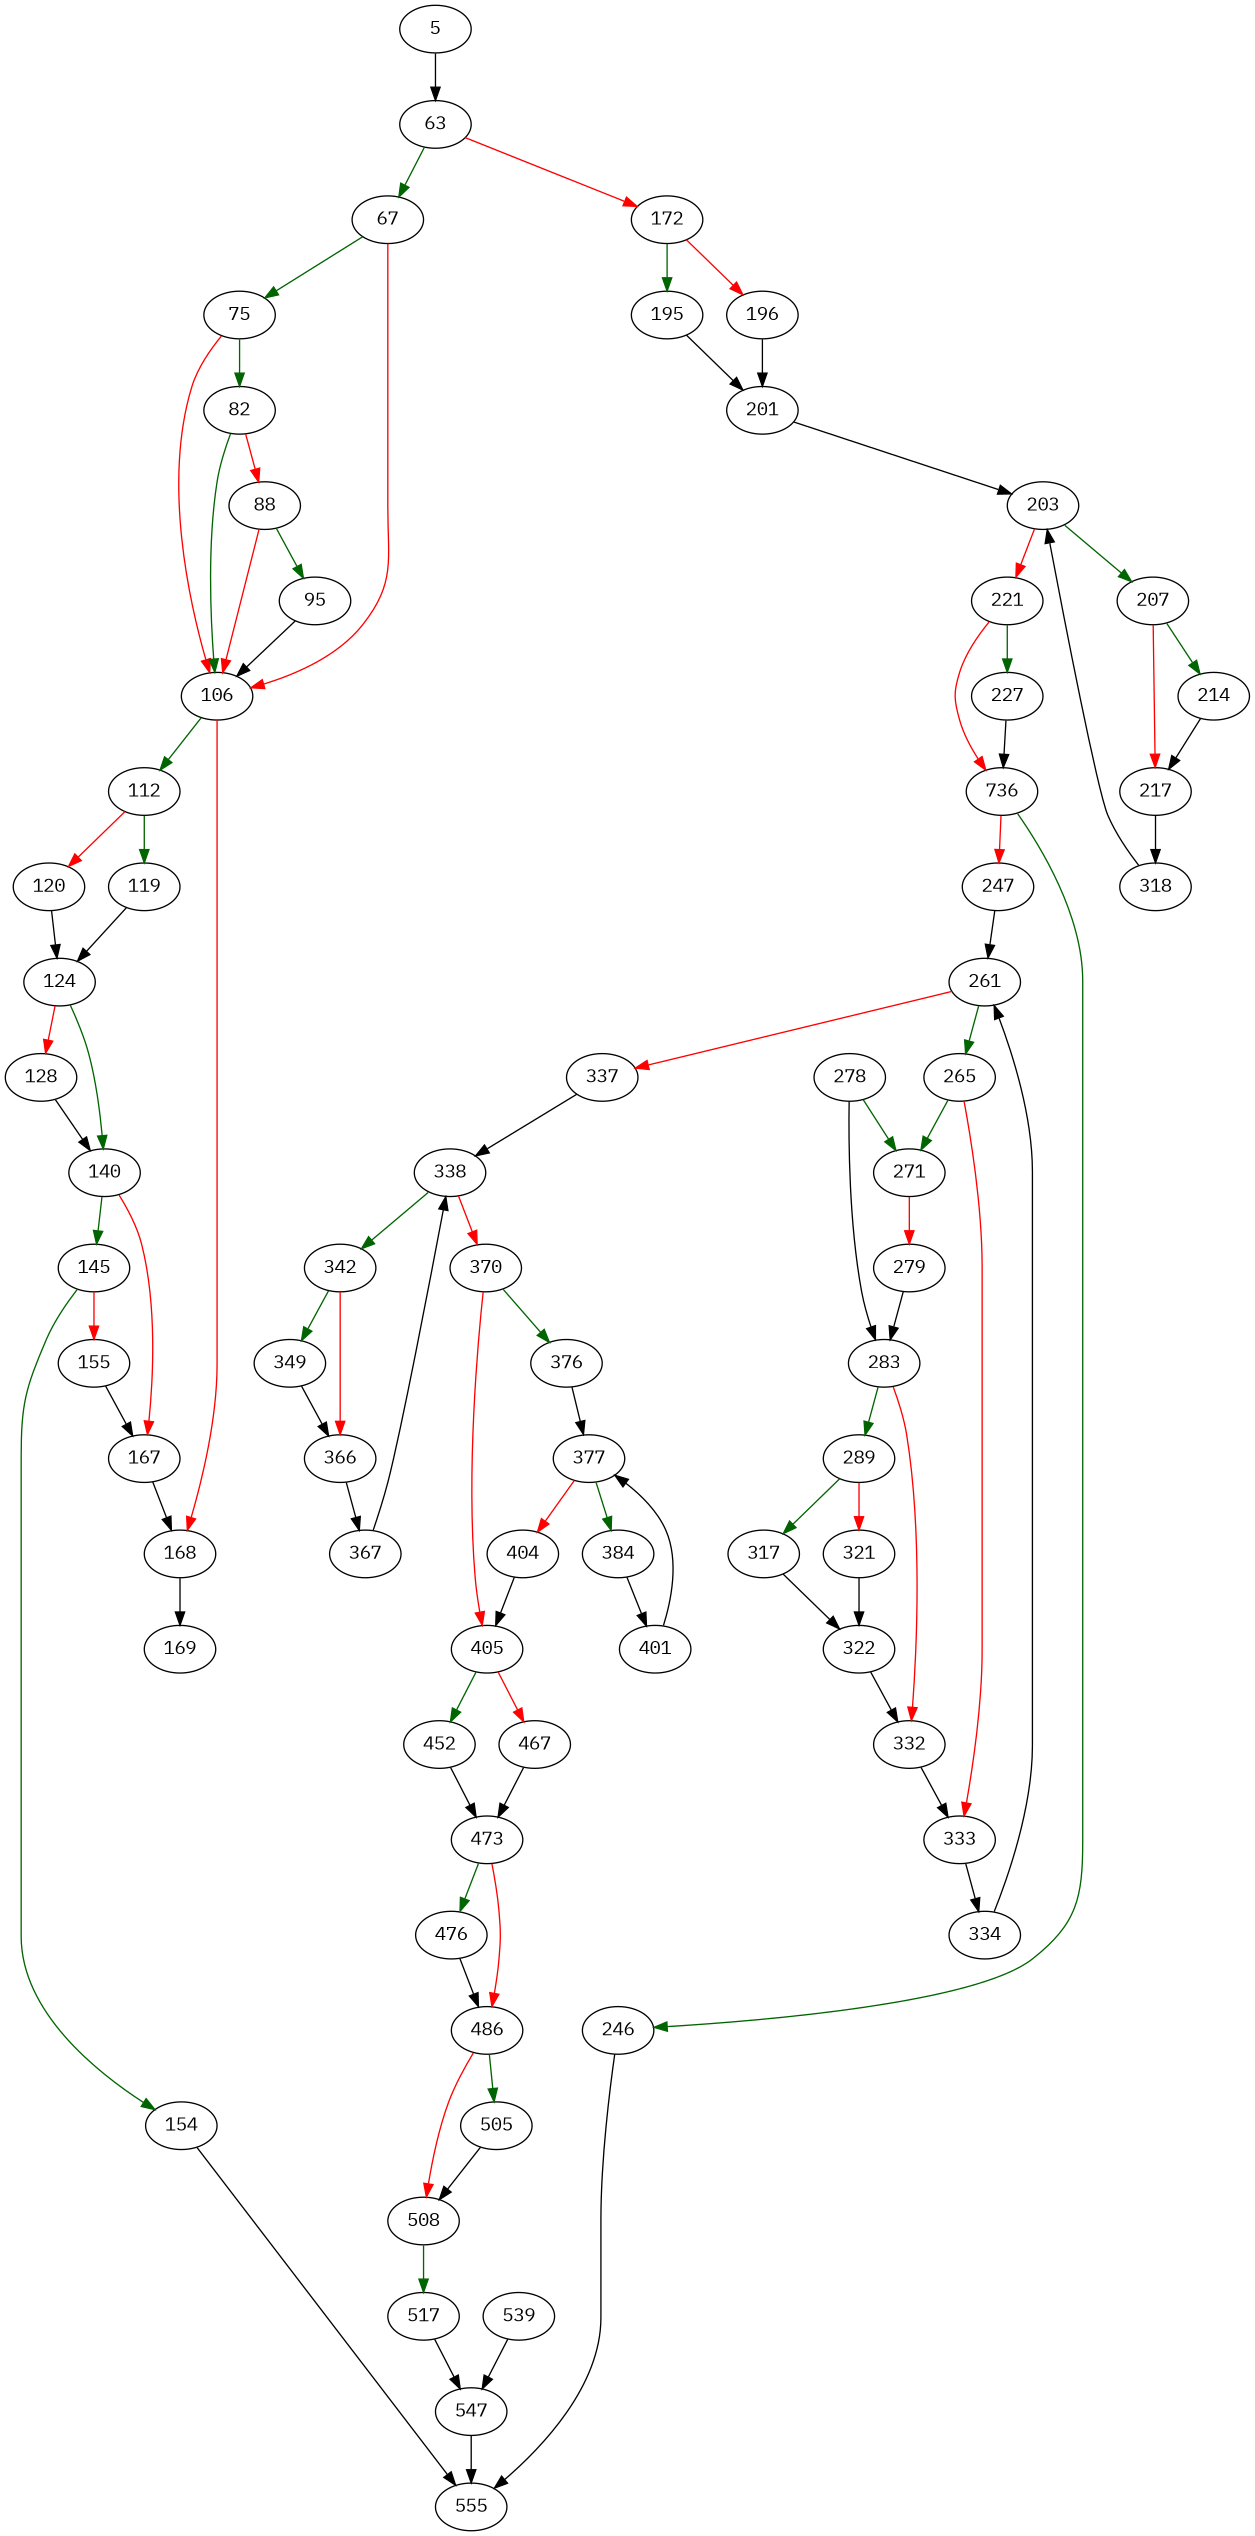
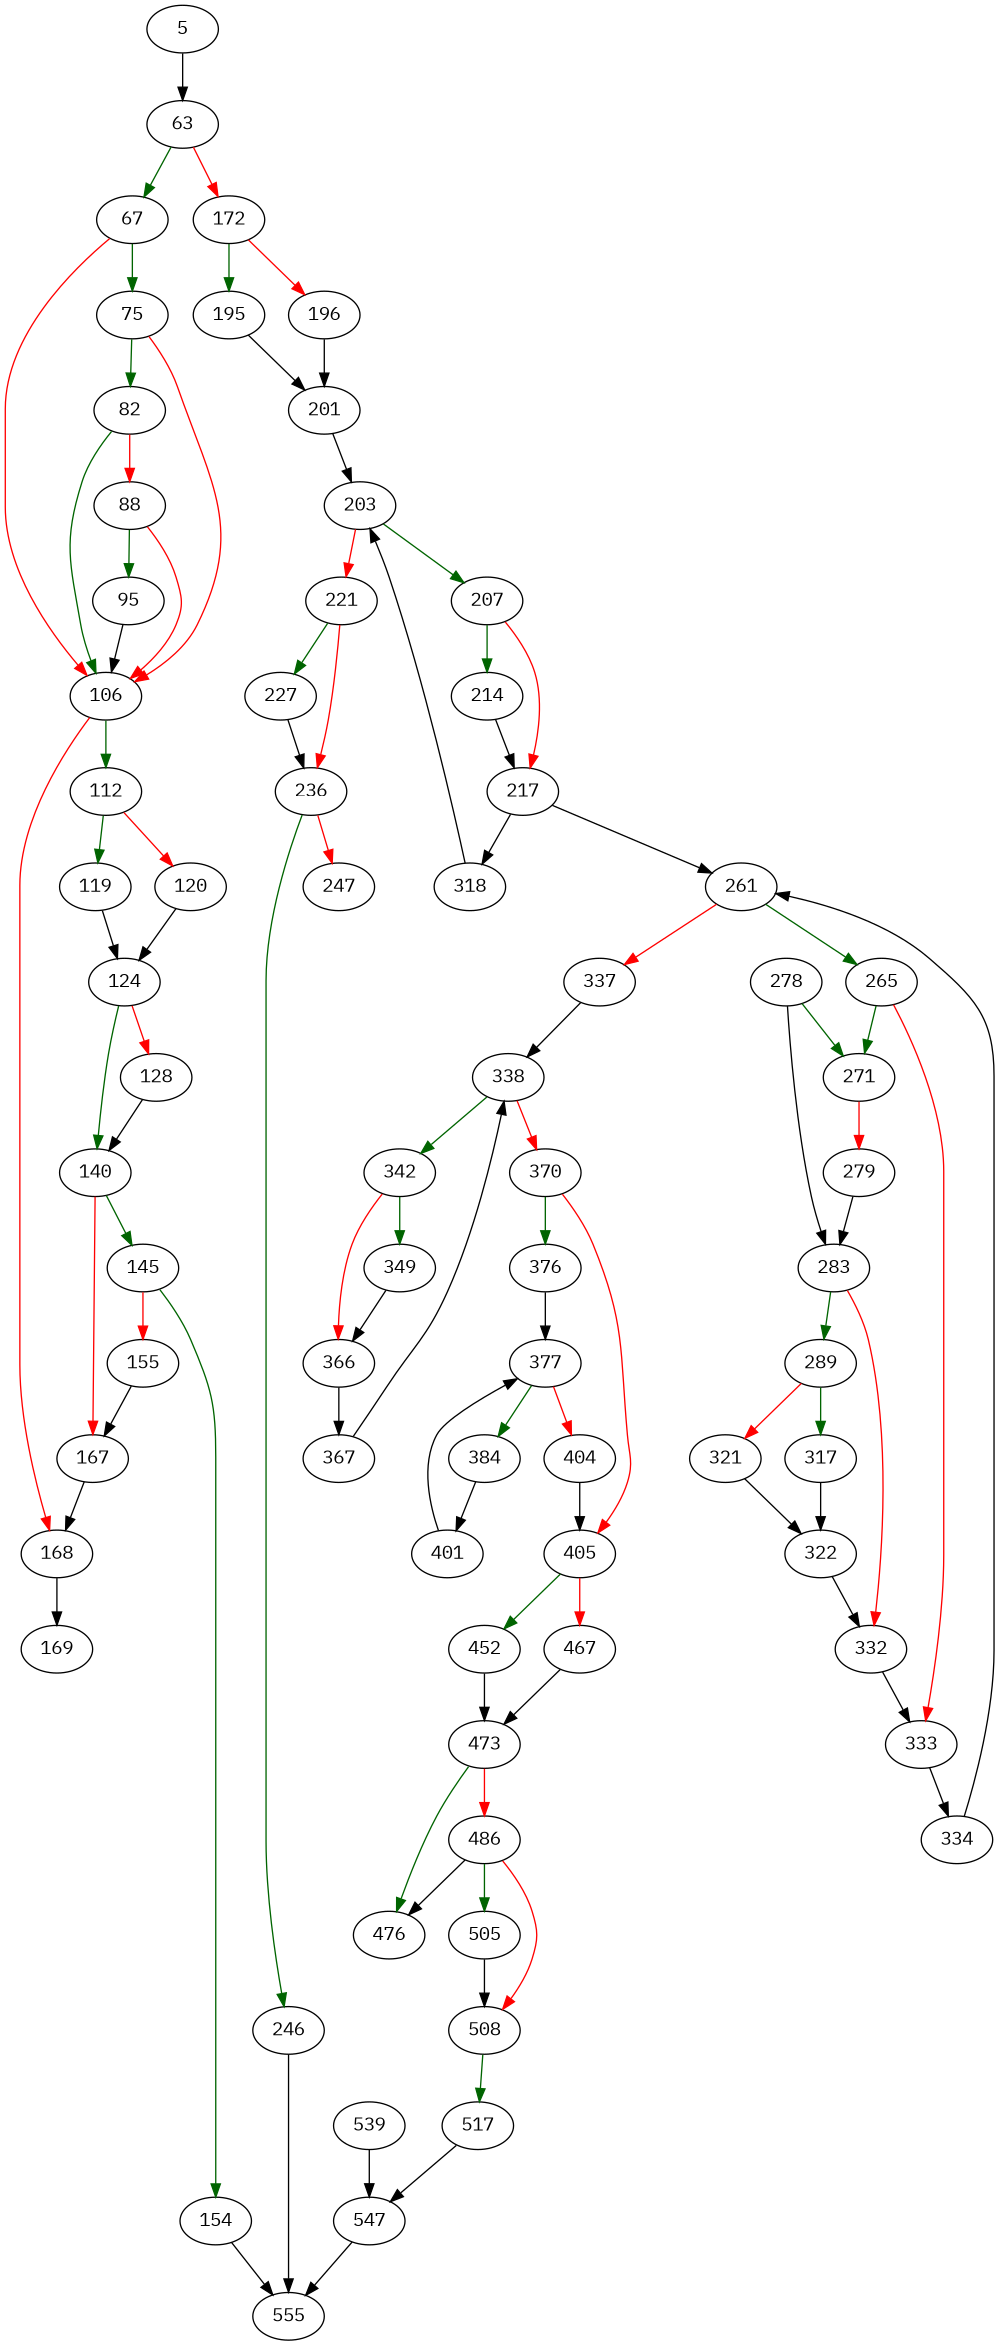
node "736": label "736" -> "236"
edge "247" -> "261": now "217" -> "261"
edge "476" -> "486": reversed
